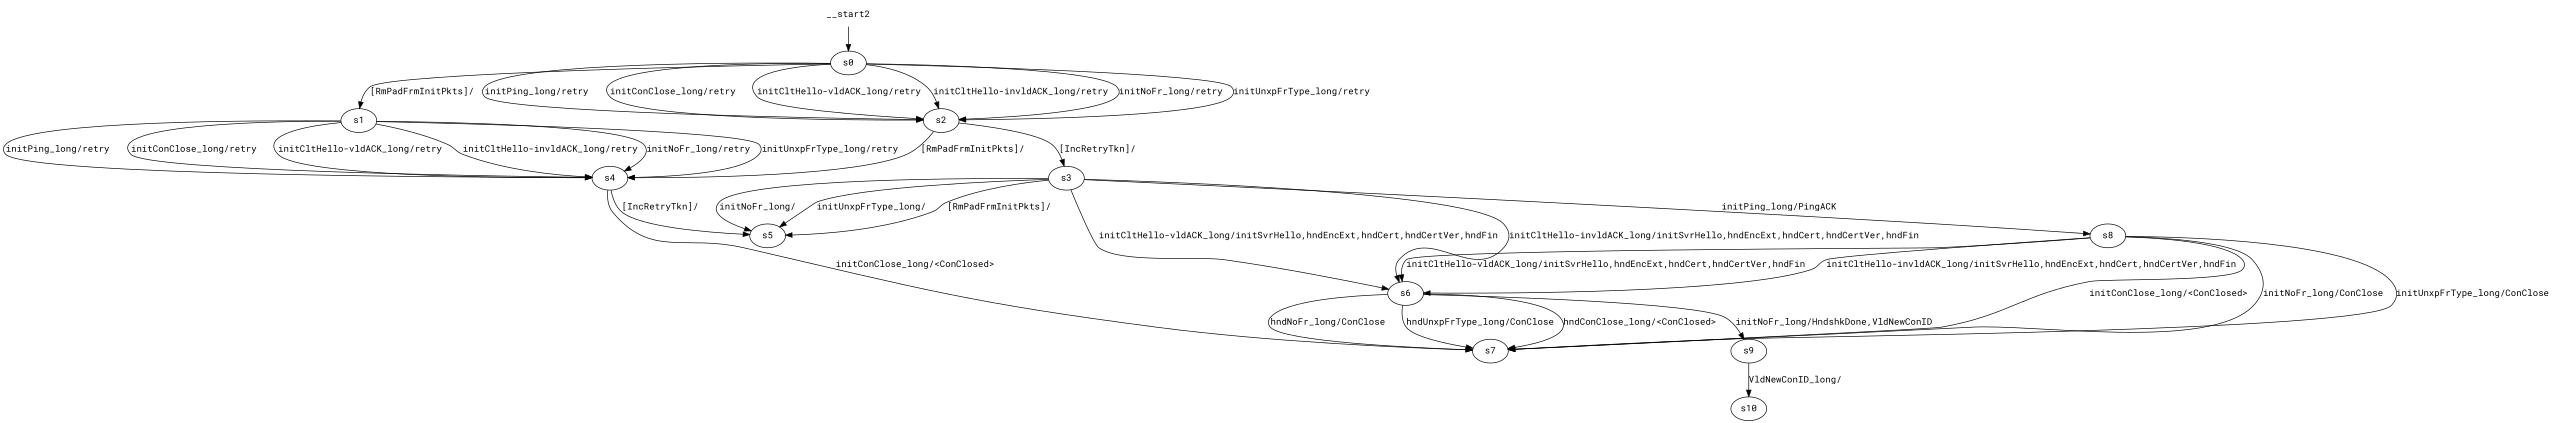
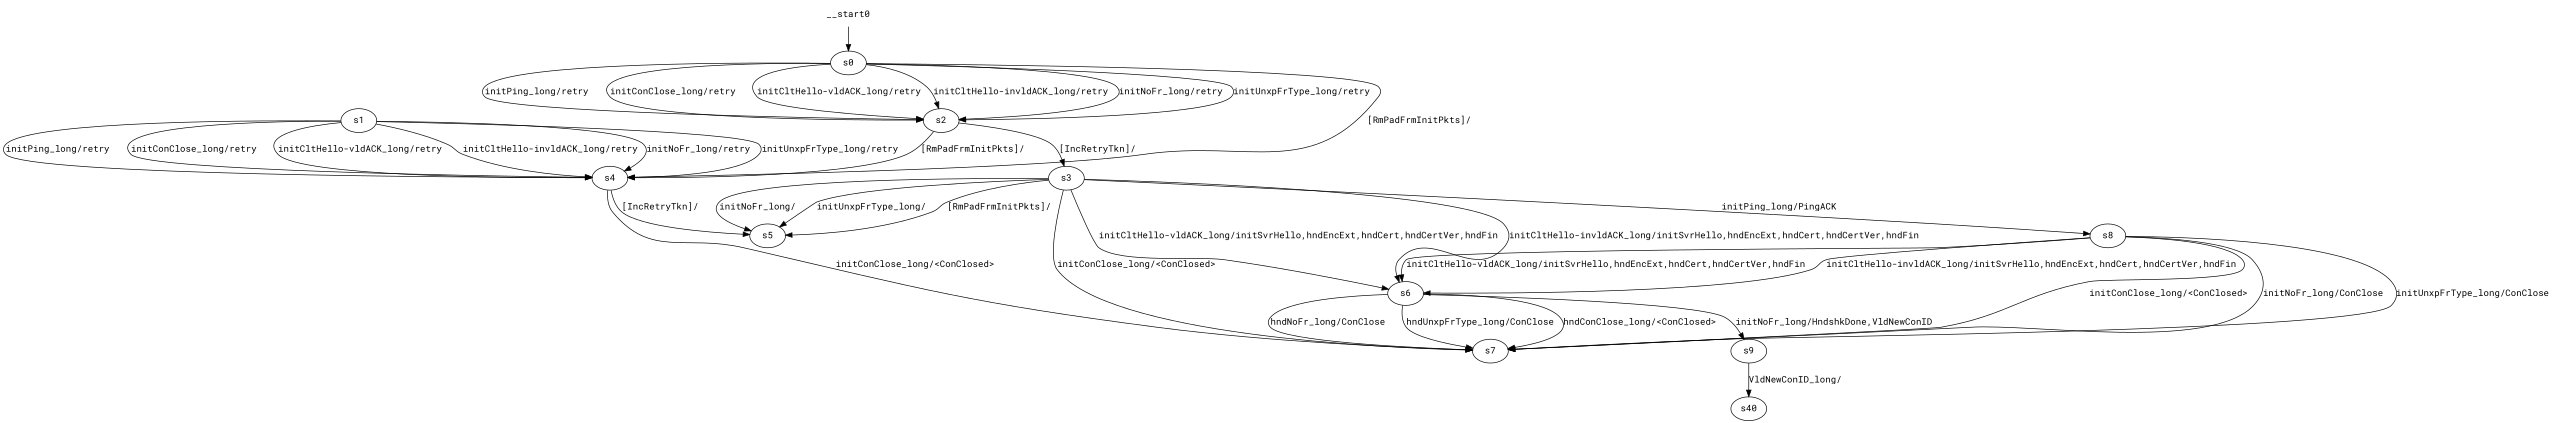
node "__start2": label "__start2" -> "__start0"
edge "s0" -> "s1": now "s0" -> "s4"
edge "s3" -> "s7": added, label "initConClose_long/<ConClosed>"
node "s10": label "s10" -> "s40"
